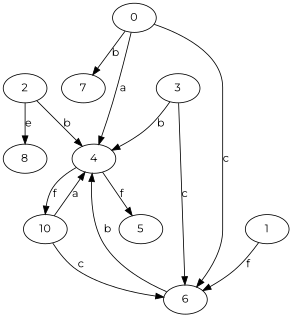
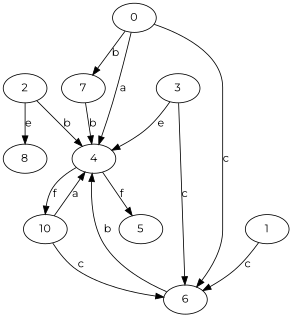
edge "7" -> "4": added, label "b"
edge "3" -> "4": label "b" -> "e"
edge "1" -> "6": label "f" -> "c"
